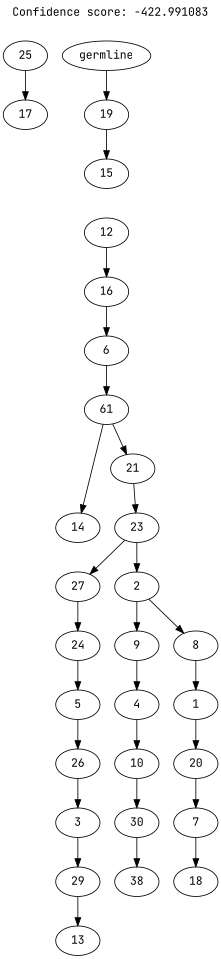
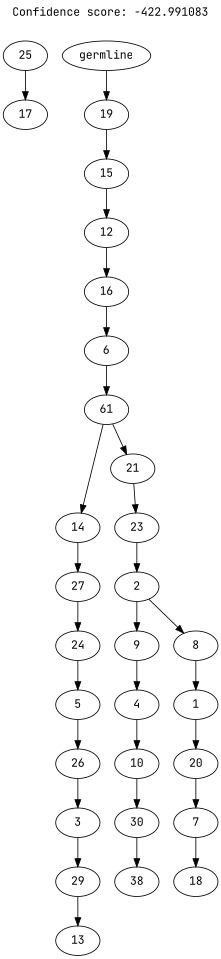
edge "15" -> "12": added
edge "23" -> "27": now "14" -> "27"
